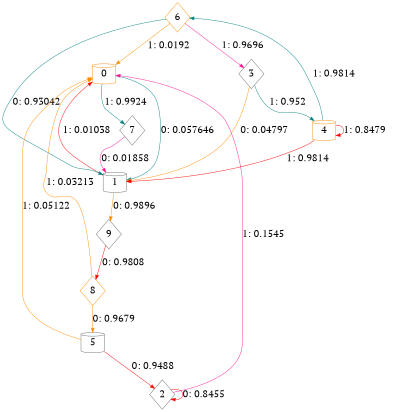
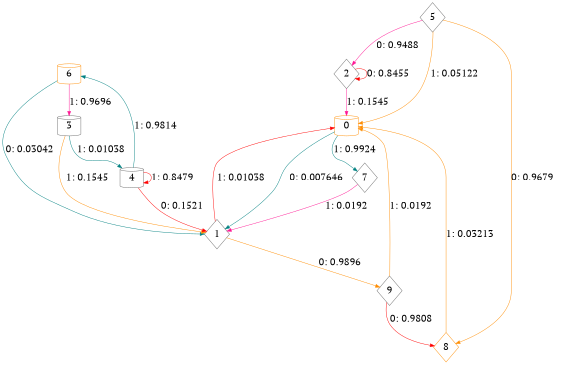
node "6": shape diamond -> cylinder
edge "6" -> "0": now "9" -> "0"
node "3": shape diamond -> cylinder
edge "6" -> "1": label "0: 0.93042  " -> "0: 0.03042  "
edge "3" -> "4": label "1: 0.952    " -> "1: 0.01038  "
edge "0" -> "1": label "0: 0.057646  " -> "0: 0.007646  "
edge "3" -> "1": label "0: 0.04797  " -> "1: 0.1545   "
node "4": color darkorange -> gray40
edge "7" -> "1": label "0: 0.01858  " -> "1: 0.0192   "
edge "4" -> "1": label "1: 0.9814   " -> "0: 0.1521   "
node "1": shape cylinder -> diamond
edge "8" -> "5": reversed
node "5": shape cylinder -> diamond
edge "5" -> "2": color red -> deeppink
